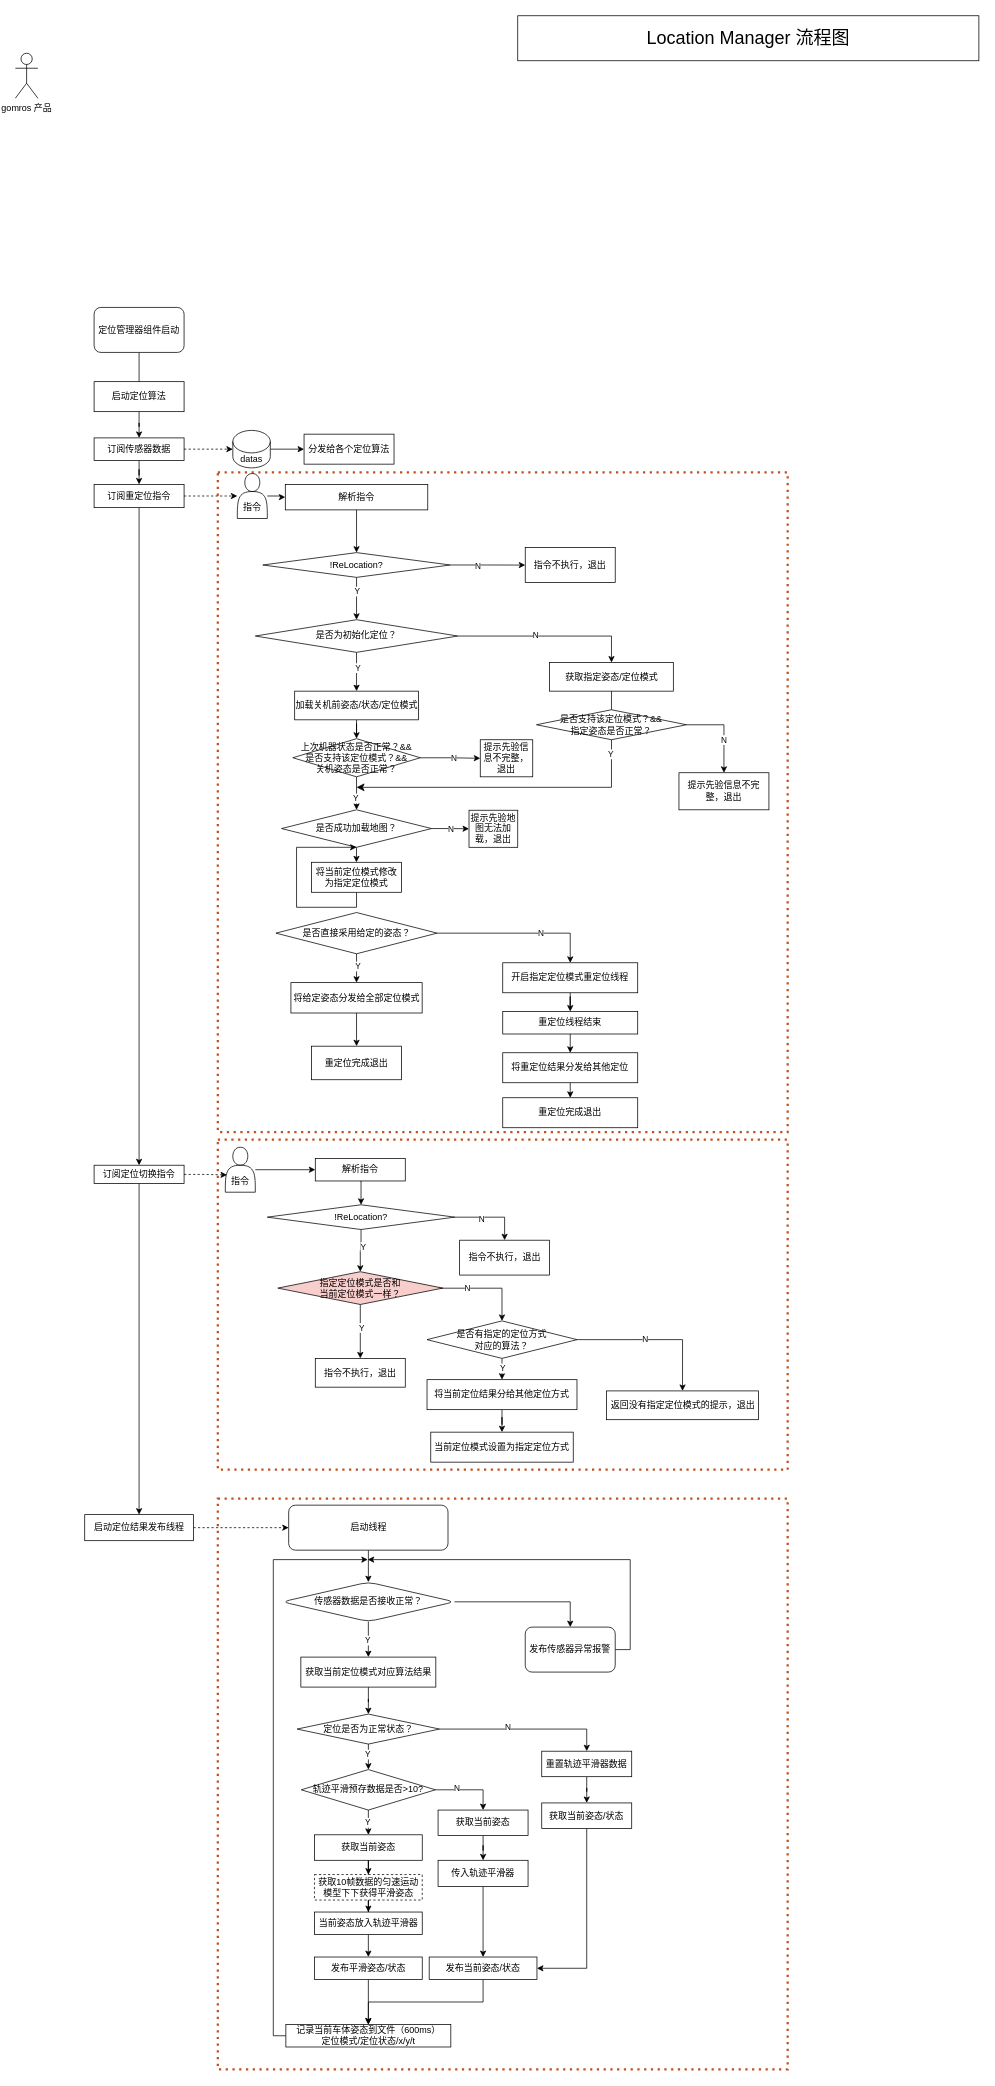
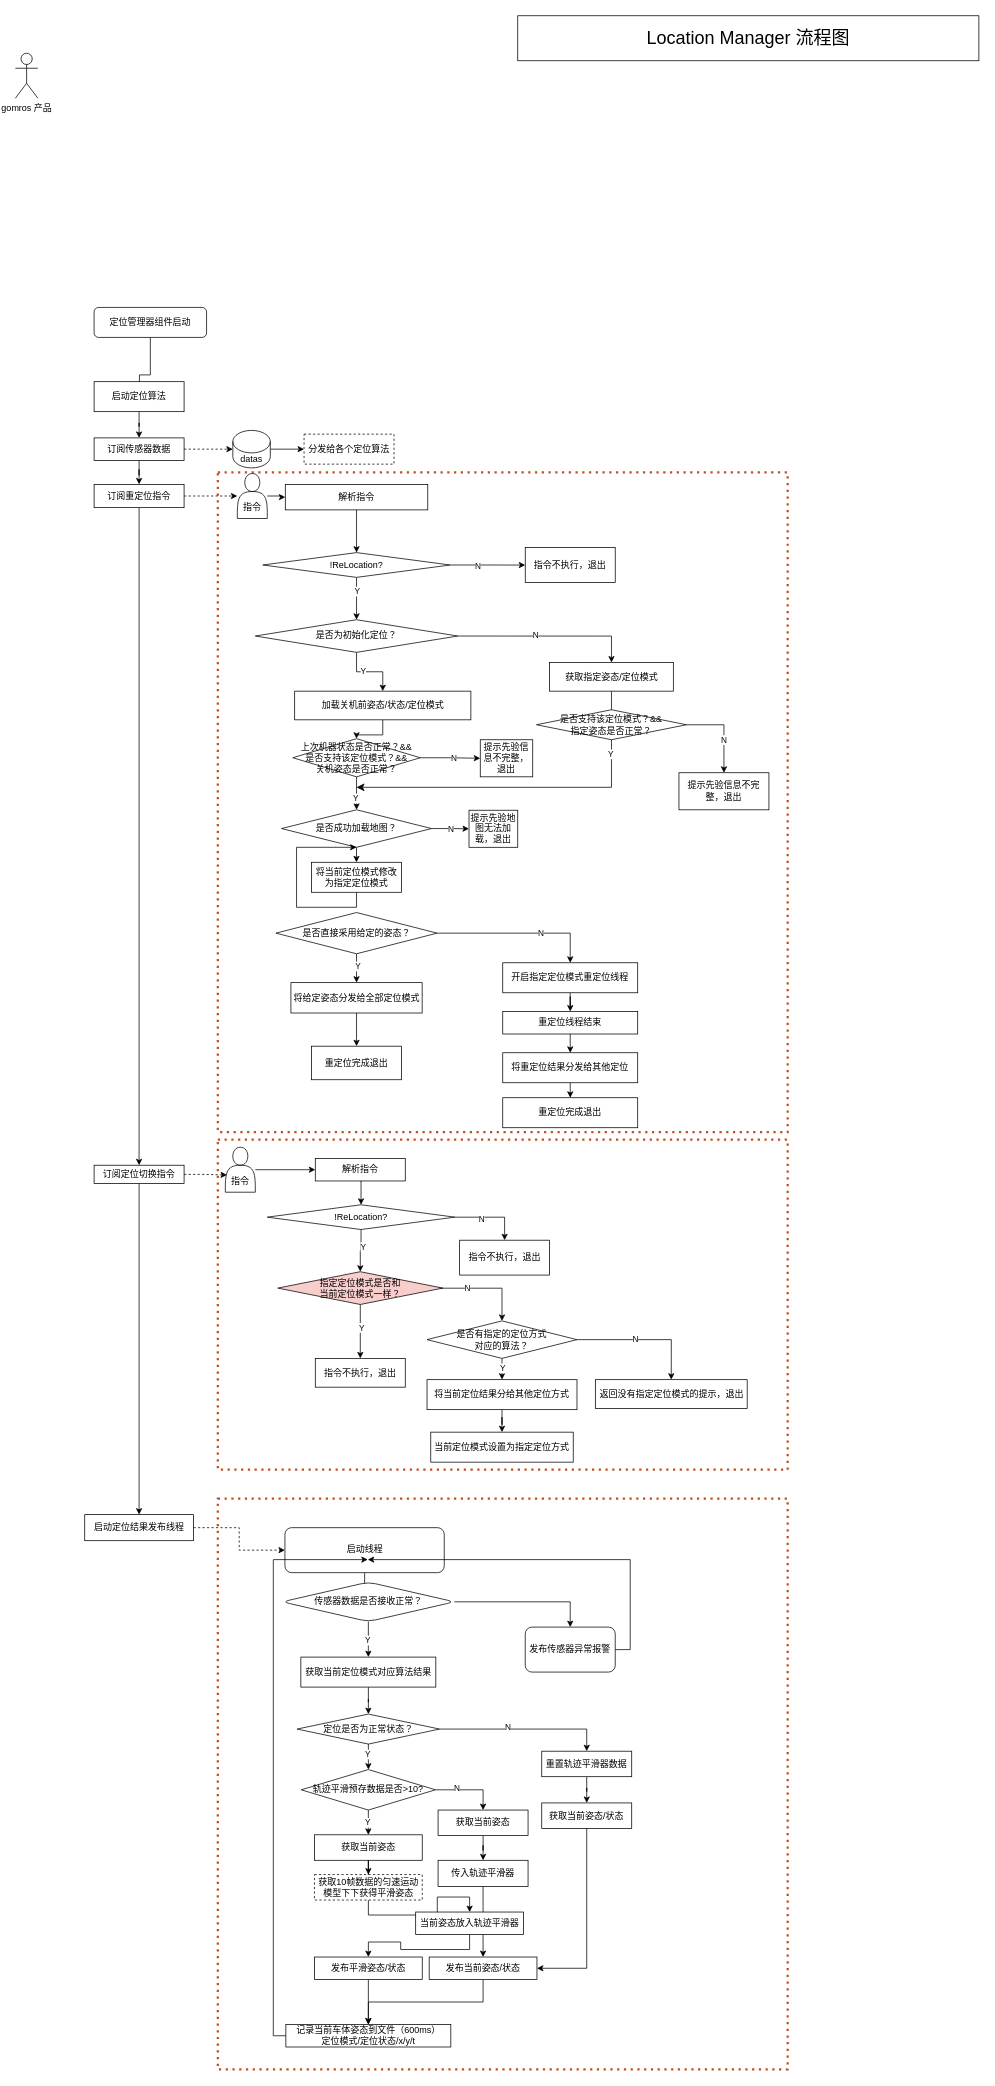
node "定位管理器组件启动": size 90x45 -> 113x30
node "分发给各个定位算法": style solid -> dashed
node "加载关机前姿态/状态/定位模式": size 124x29 -> 176x29
node "返回没有指定定位模式的提示，退出": moved (683, 1405) -> (671, 1394)
node "启动线程": moved (368, 1528) -> (365, 1550)
node "当前姿态放入轨迹平滑器": moved (368, 1923) -> (470, 1923)
